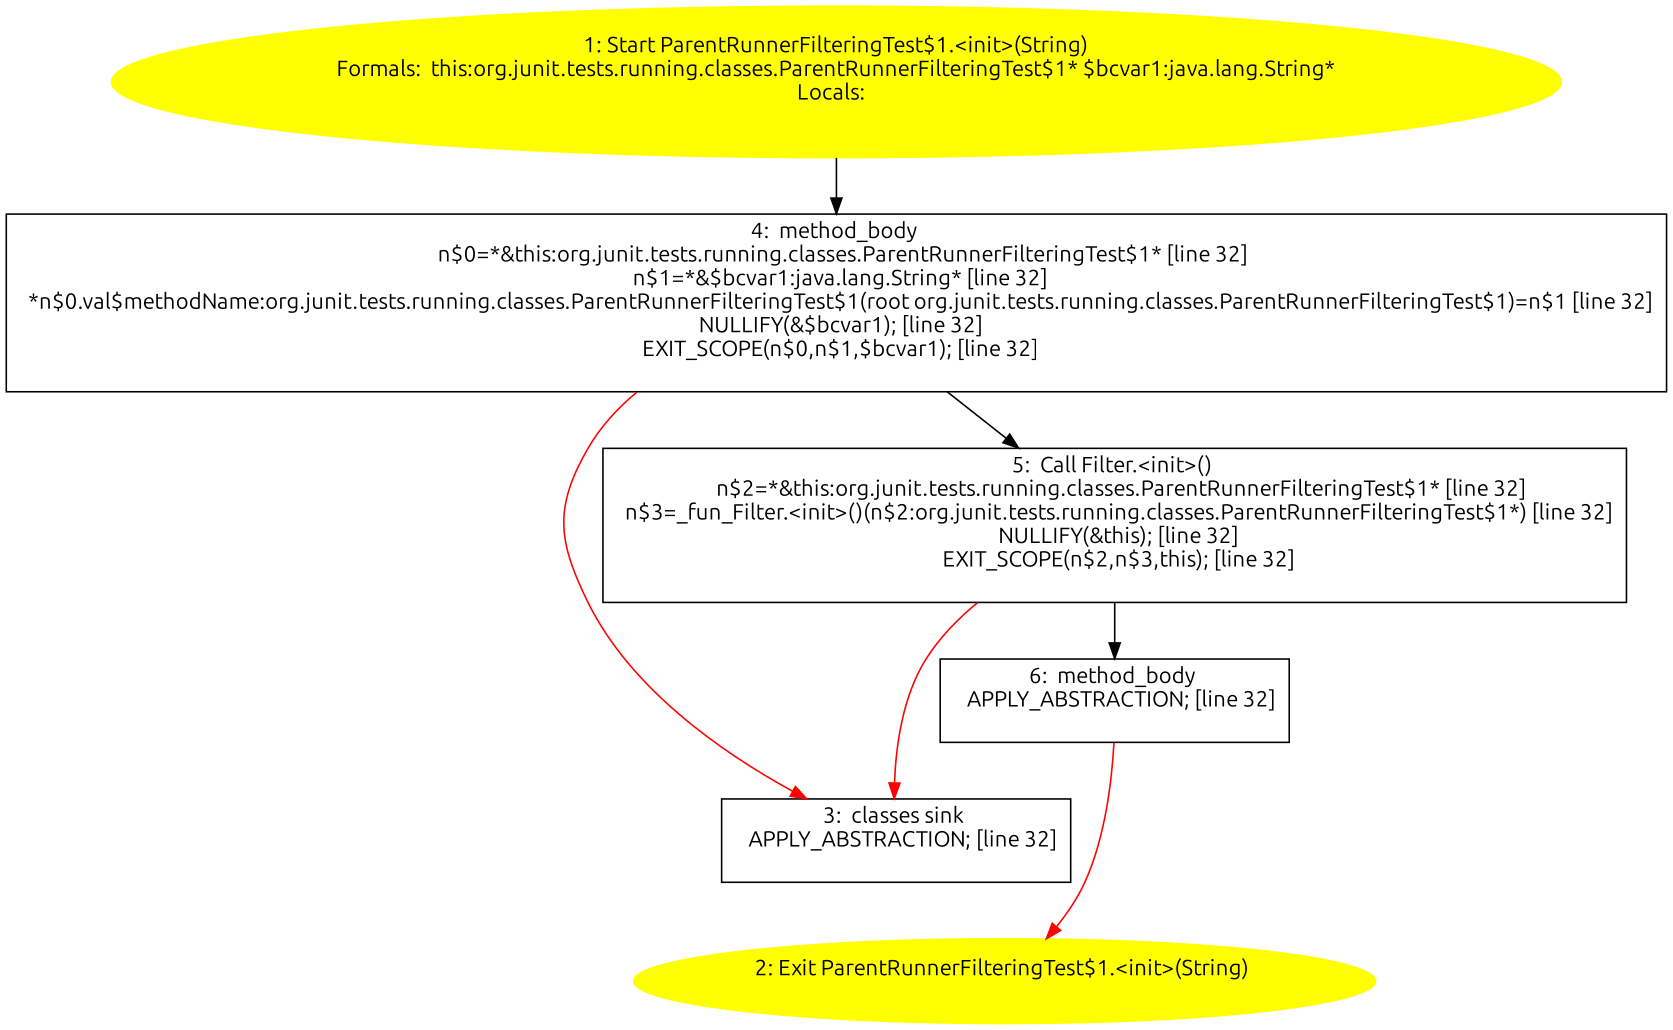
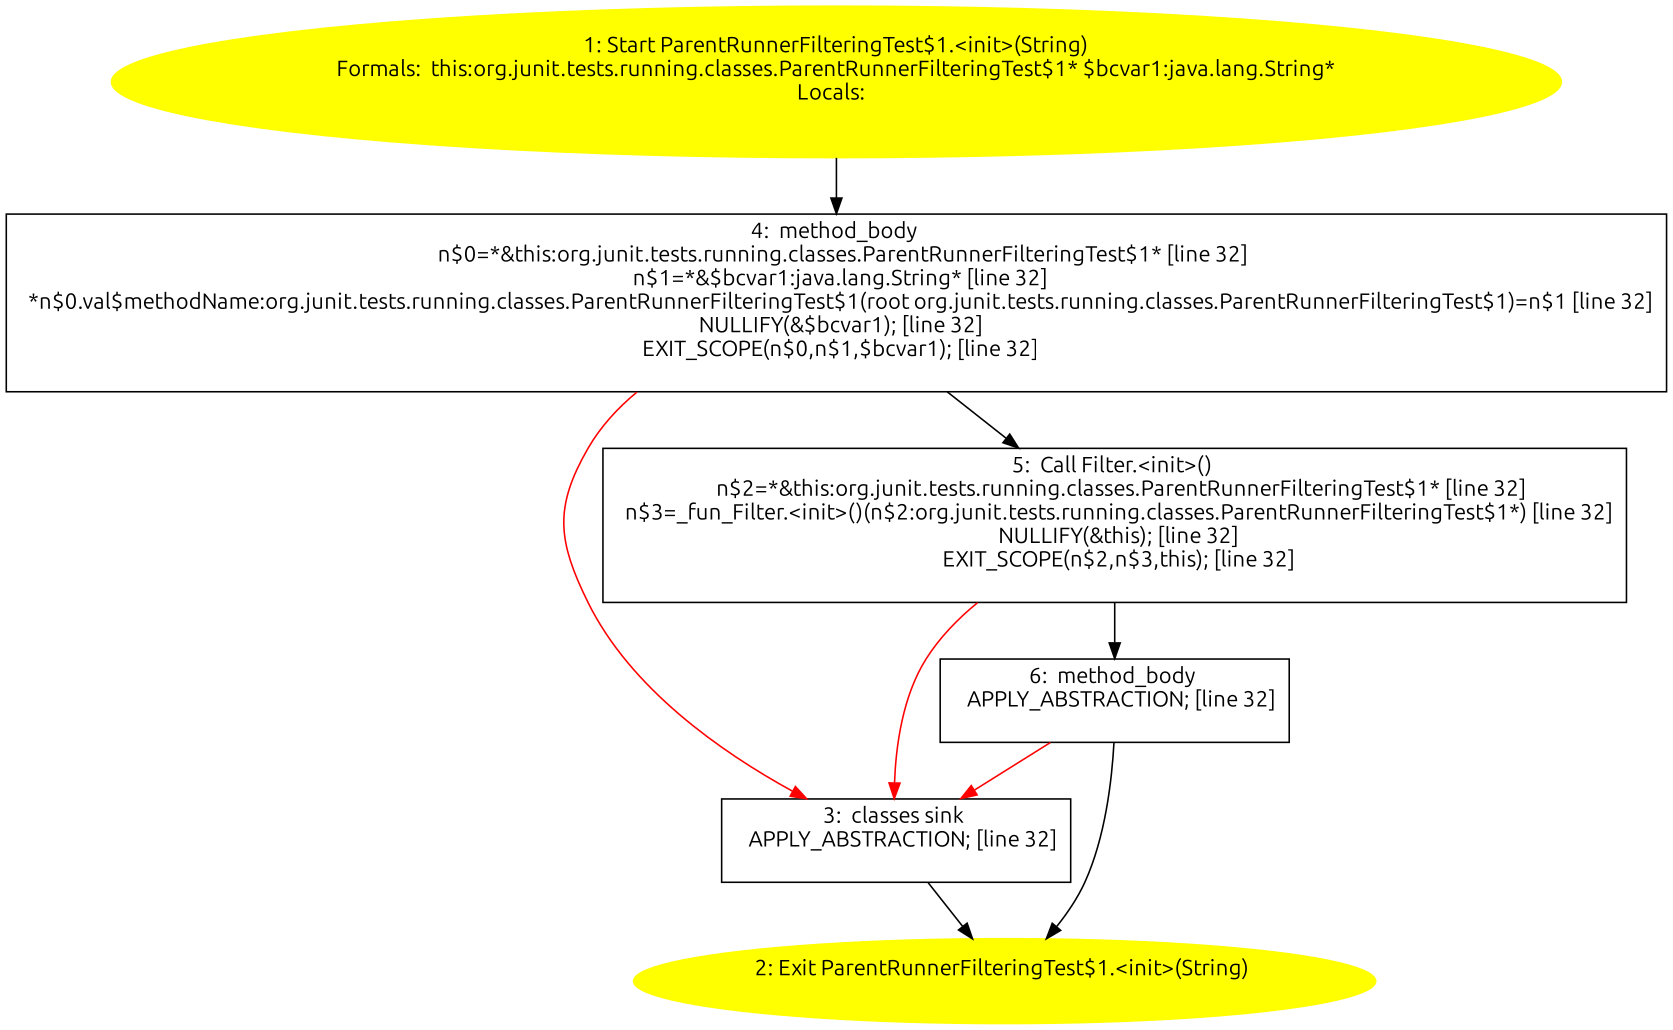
edge "6:  method_body APPLY_ABSTRACTION; [line 32]" -> "3:  classes sink APPLY_ABSTRACTION; [line 32]": added
edge "6:  method_body APPLY_ABSTRACTION; [line 32]" -> "2: Exit ParentRunnerFilteringTest$1.<init>(String)": color red -> black
edge "3:  classes sink APPLY_ABSTRACTION; [line 32]" -> "2: Exit ParentRunnerFilteringTest$1.<init>(String)": added
